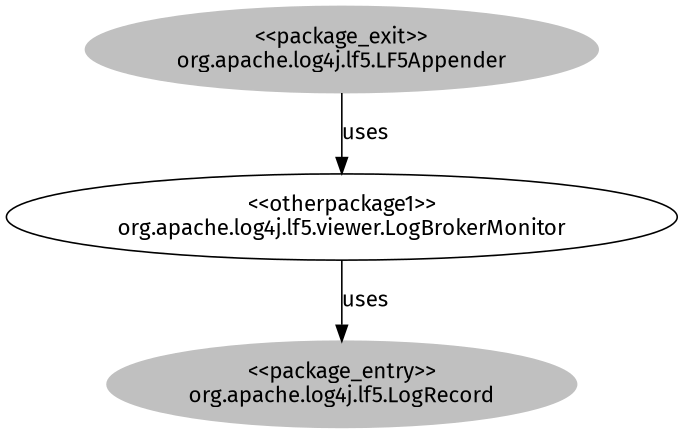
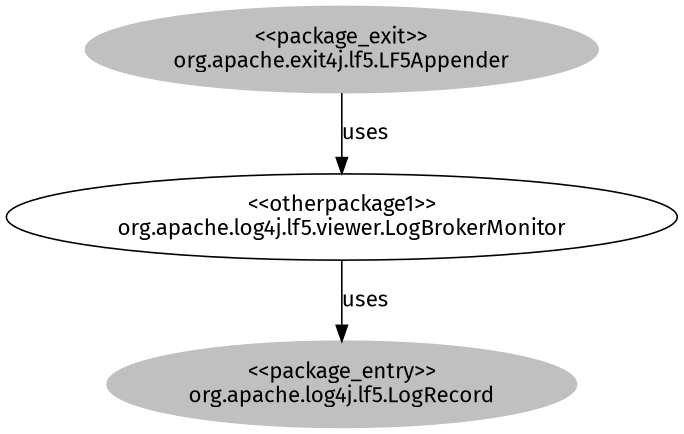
node "<<package_exit>> org.apache.log4j.lf5.LF5Appender": label "<<package_exit>> org.apache.log4j.lf5.LF5Appender" -> "<<package_exit>> org.apache.exit4j.lf5.LF5Appender"
